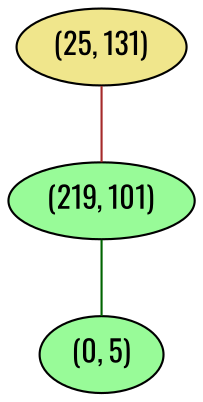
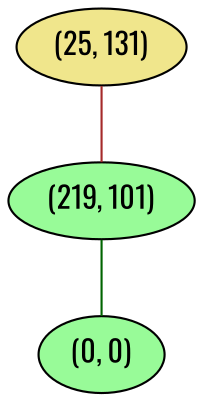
node "(0, 5)": label "(0, 5)" -> "(0, 0)"
